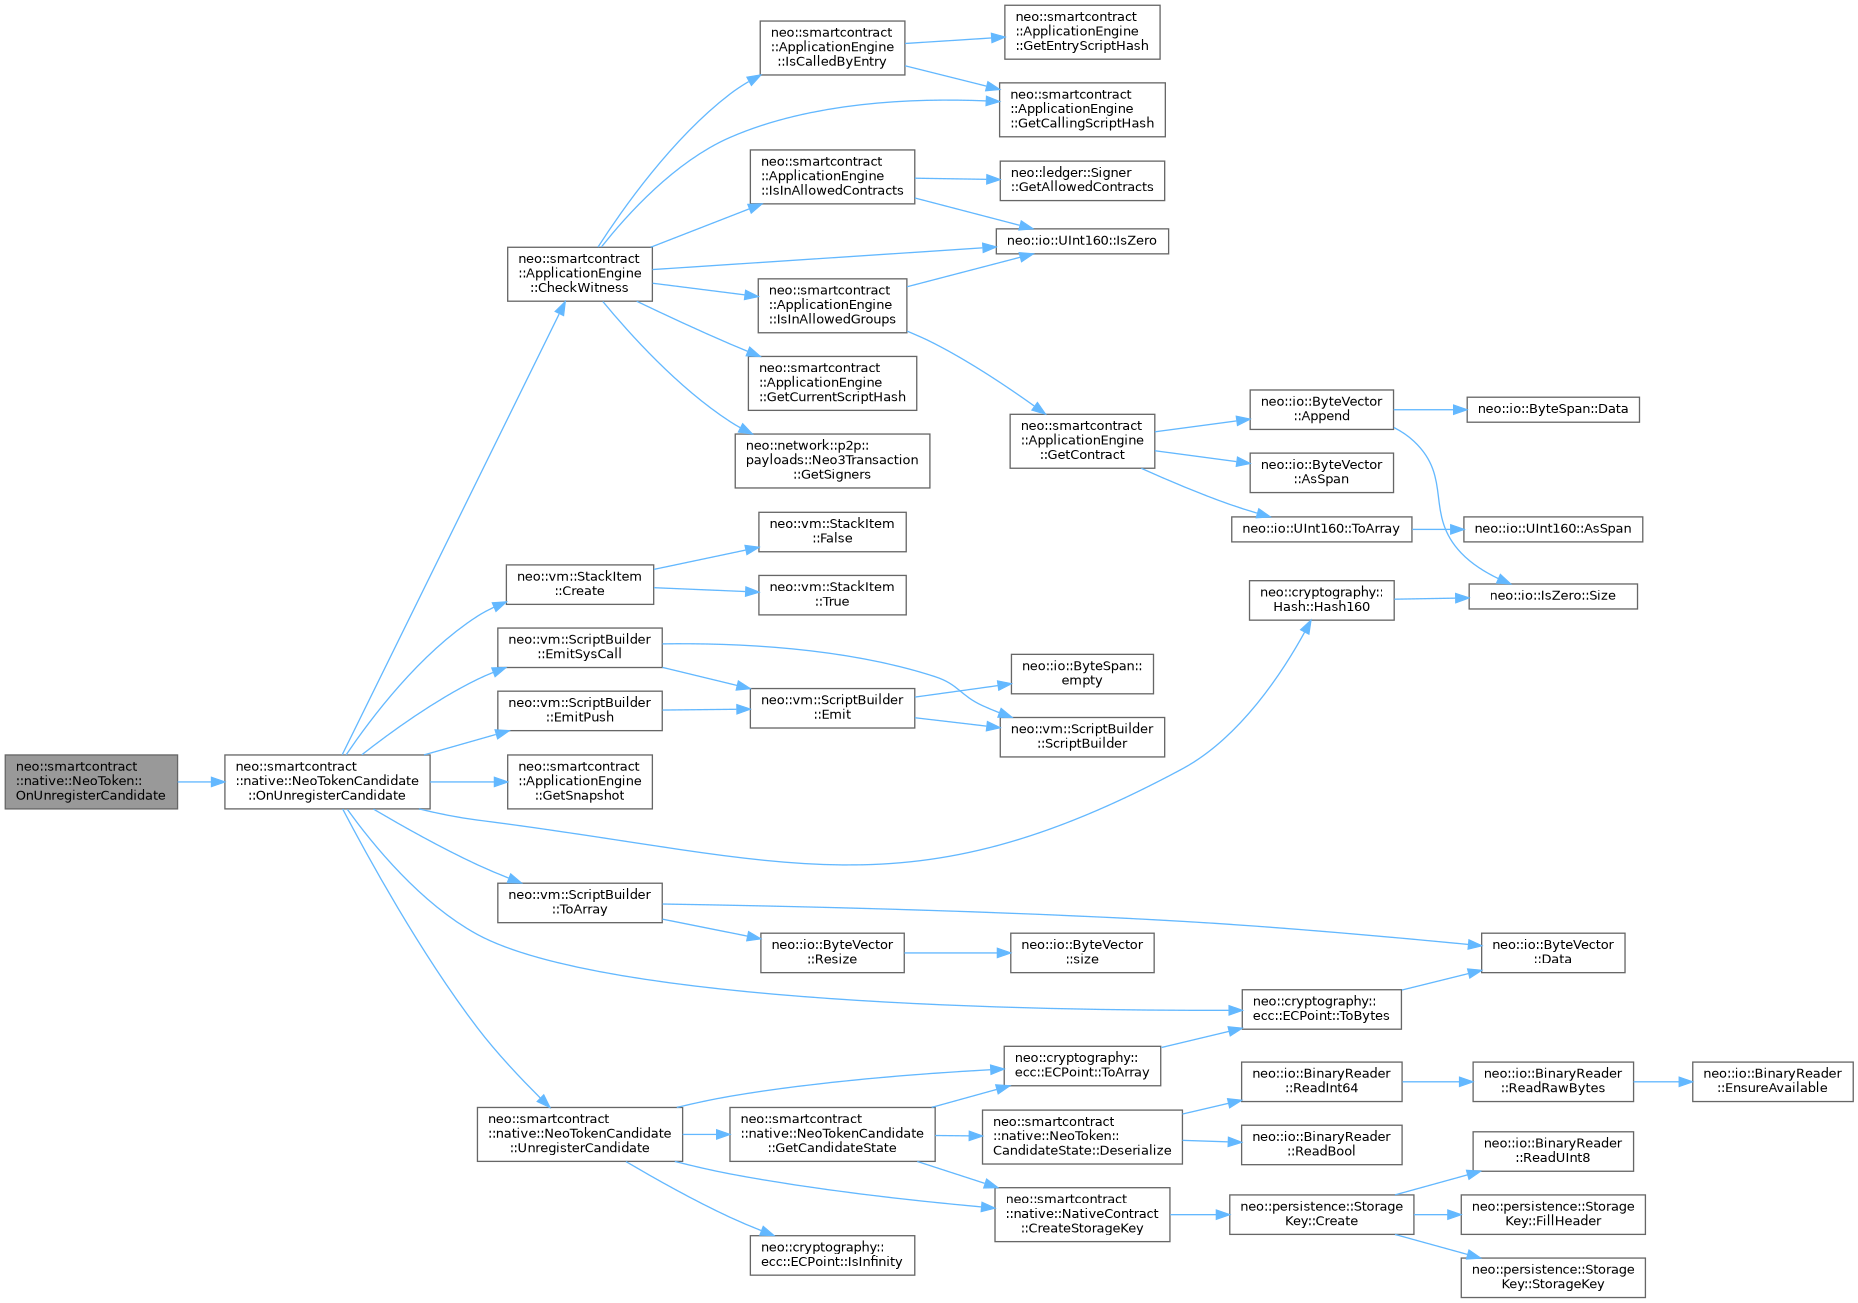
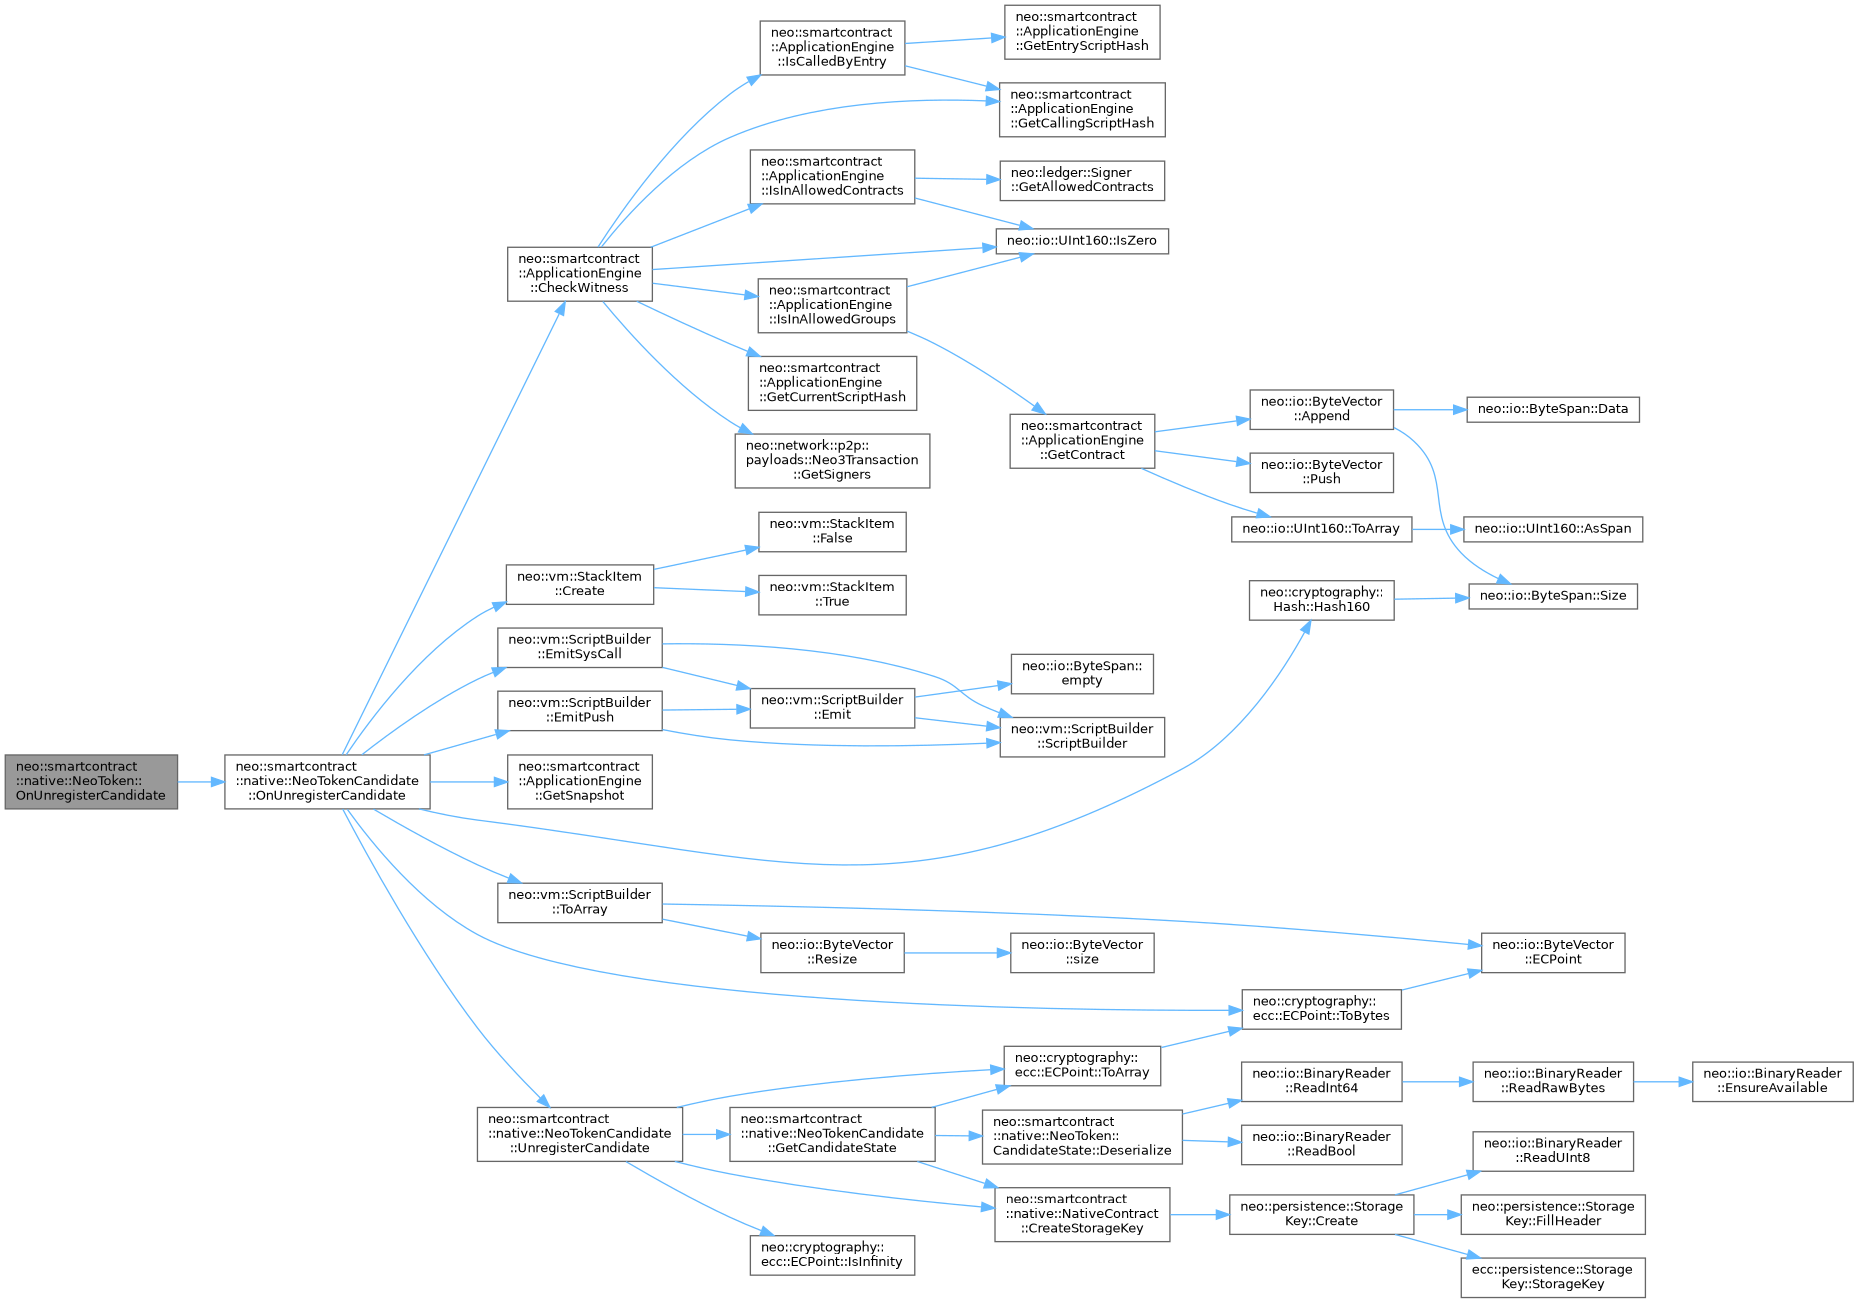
node "neo::io::ByteVector ::AsSpan": label "neo::io::ByteVector ::AsSpan" -> "neo::io::ByteVector ::Push"
node "neo::io::IsZero::Size": label "neo::io::IsZero::Size" -> "neo::io::ByteSpan::Size"
edge "neo::vm::ScriptBuilder ::EmitPush" -> "neo::vm::ScriptBuilder ::ScriptBuilder": added
node "neo::io::ByteVector ::Data": label "neo::io::ByteVector ::Data" -> "neo::io::ByteVector ::ECPoint"
node "neo::persistence::Storage Key::StorageKey": label "neo::persistence::Storage Key::StorageKey" -> "ecc::persistence::Storage Key::StorageKey"
